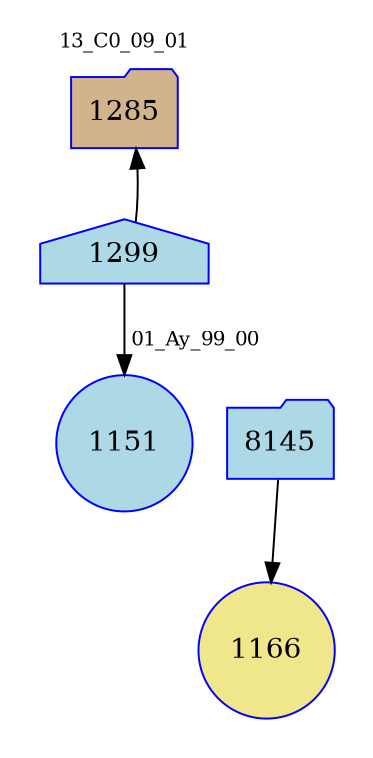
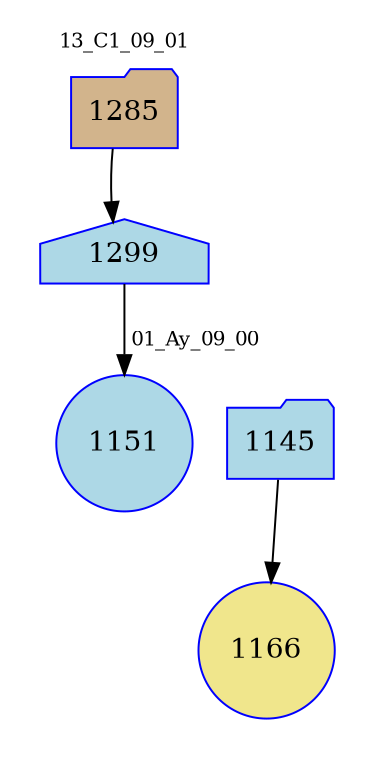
cluster "13_C0_09_01": label "13_C0_09_01" -> "13_C1_09_01"
edge "1299" -> "1285": reversed
cluster "01_Ay_99_00": label "01_Ay_99_00" -> "01_Ay_09_00"
node "8145": label "8145" -> "1145"
